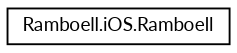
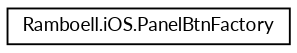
node "Ramboell.iOS.Ramboell": label "Ramboell.iOS.Ramboell" -> "Ramboell.iOS.PanelBtnFactory"
